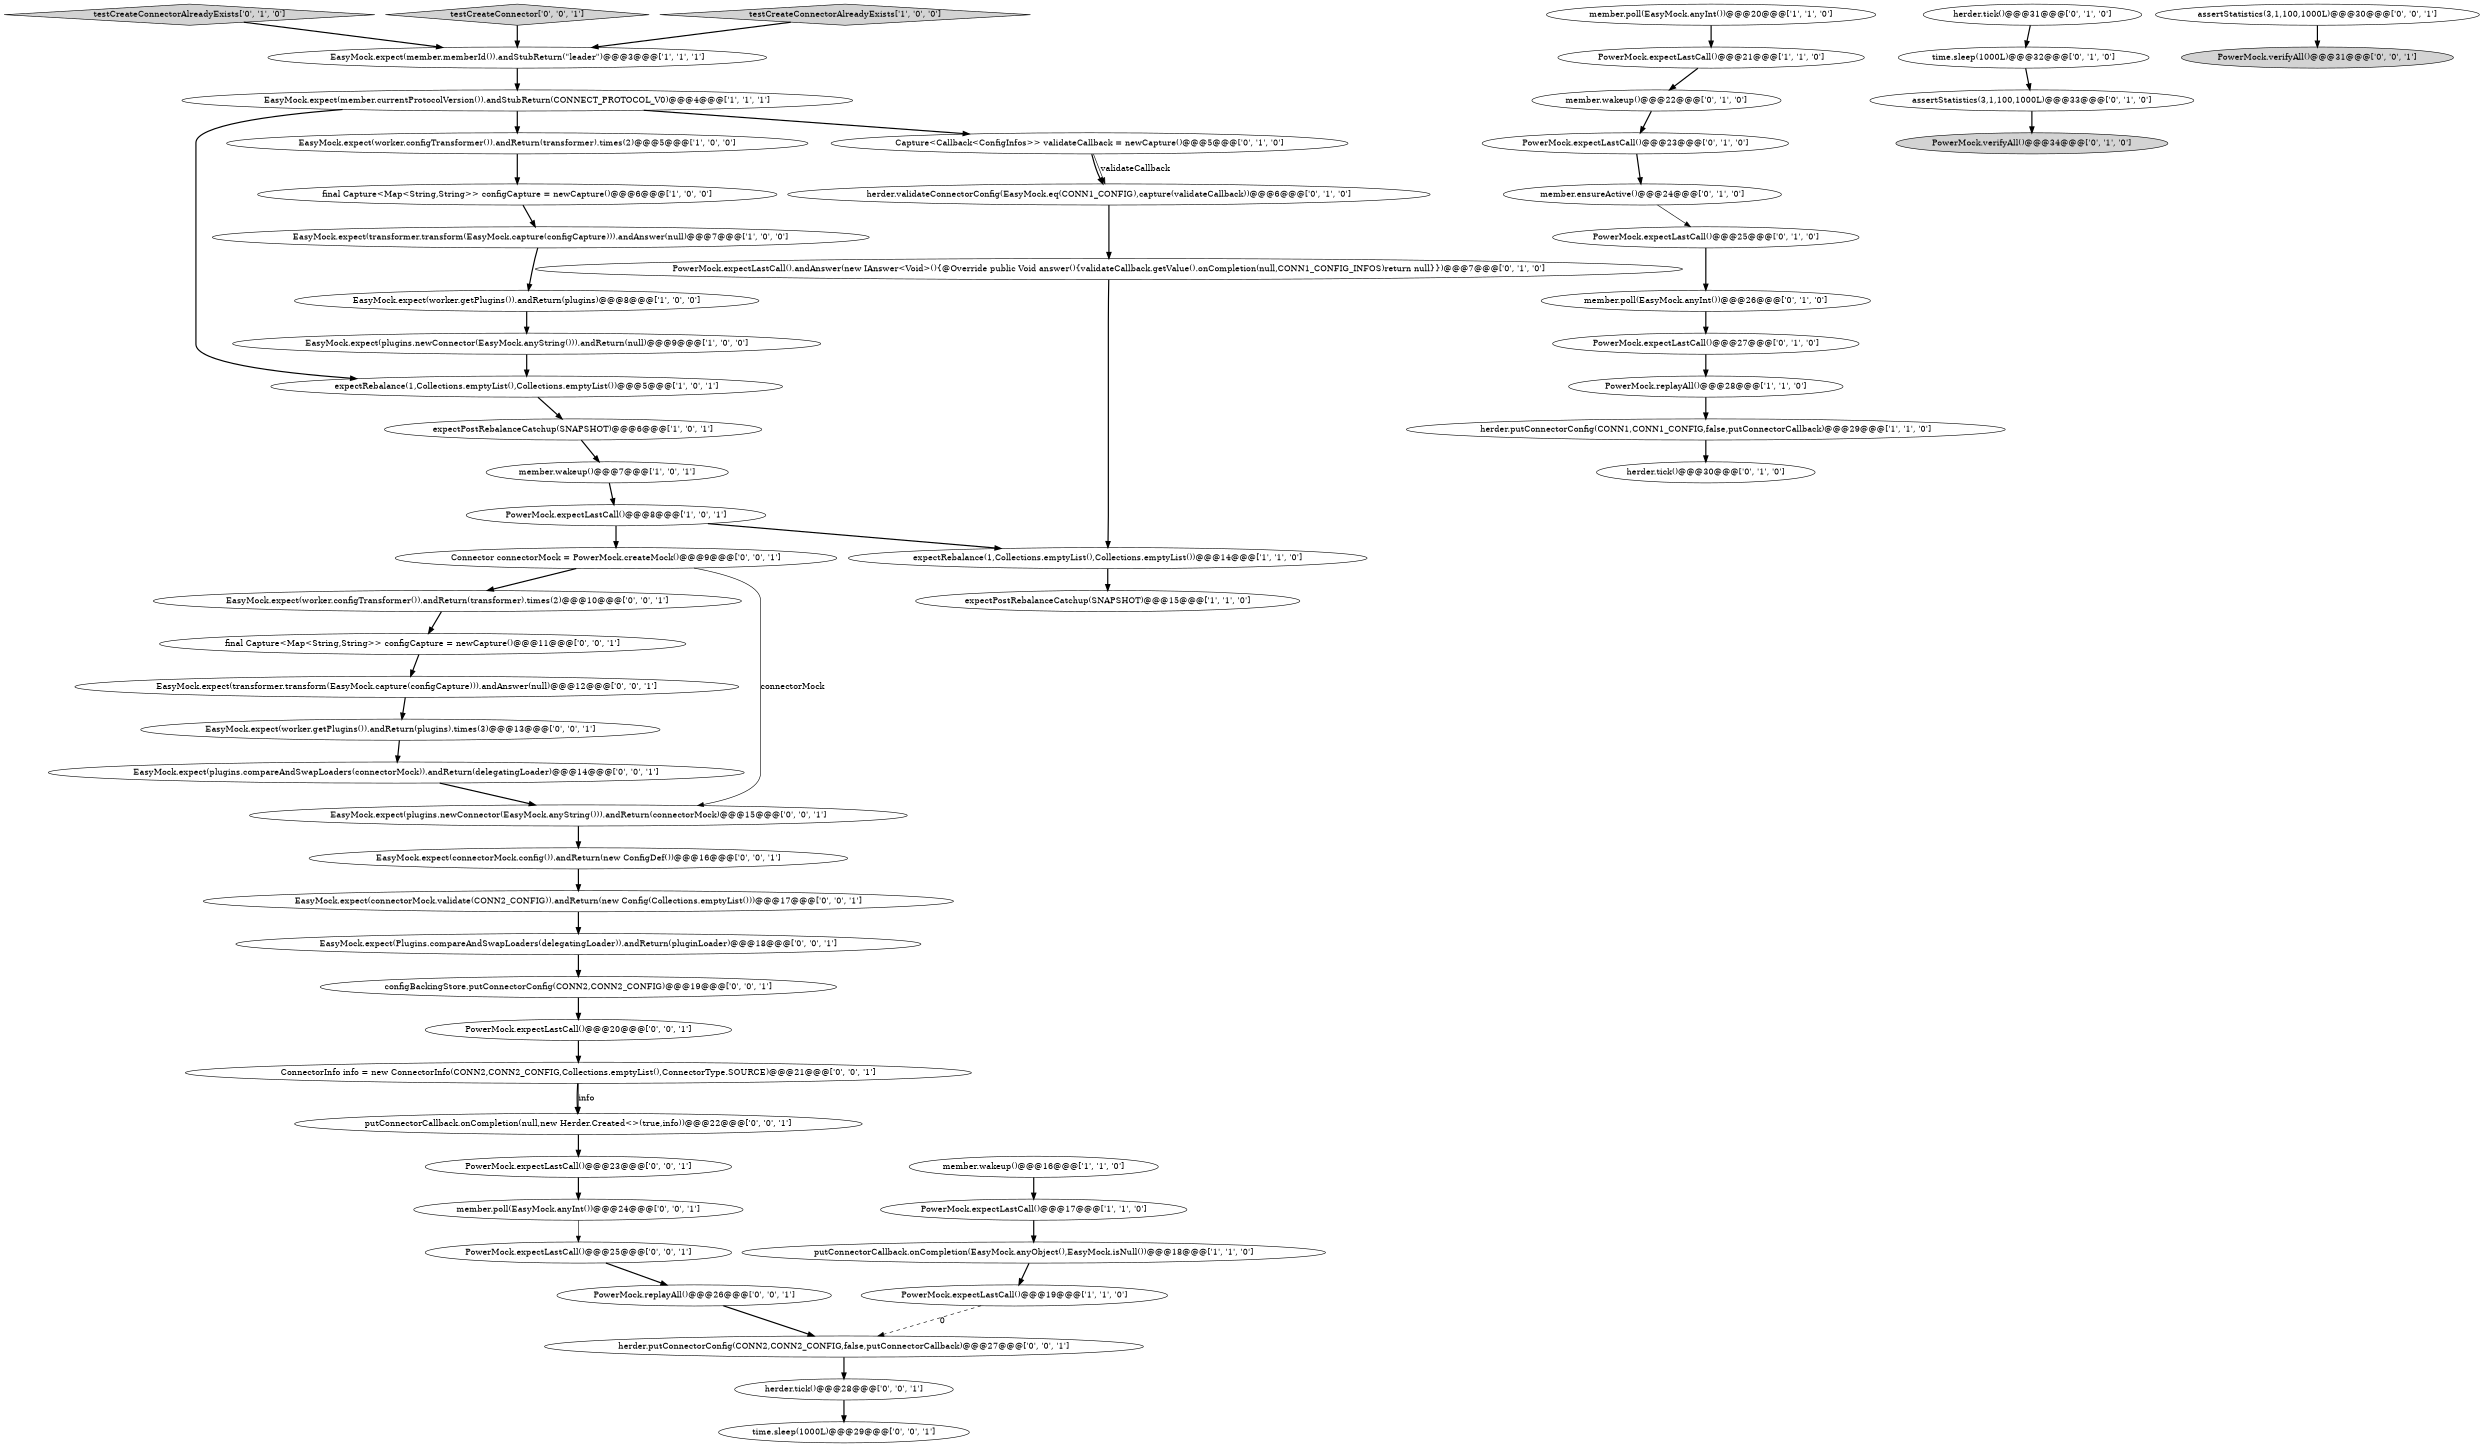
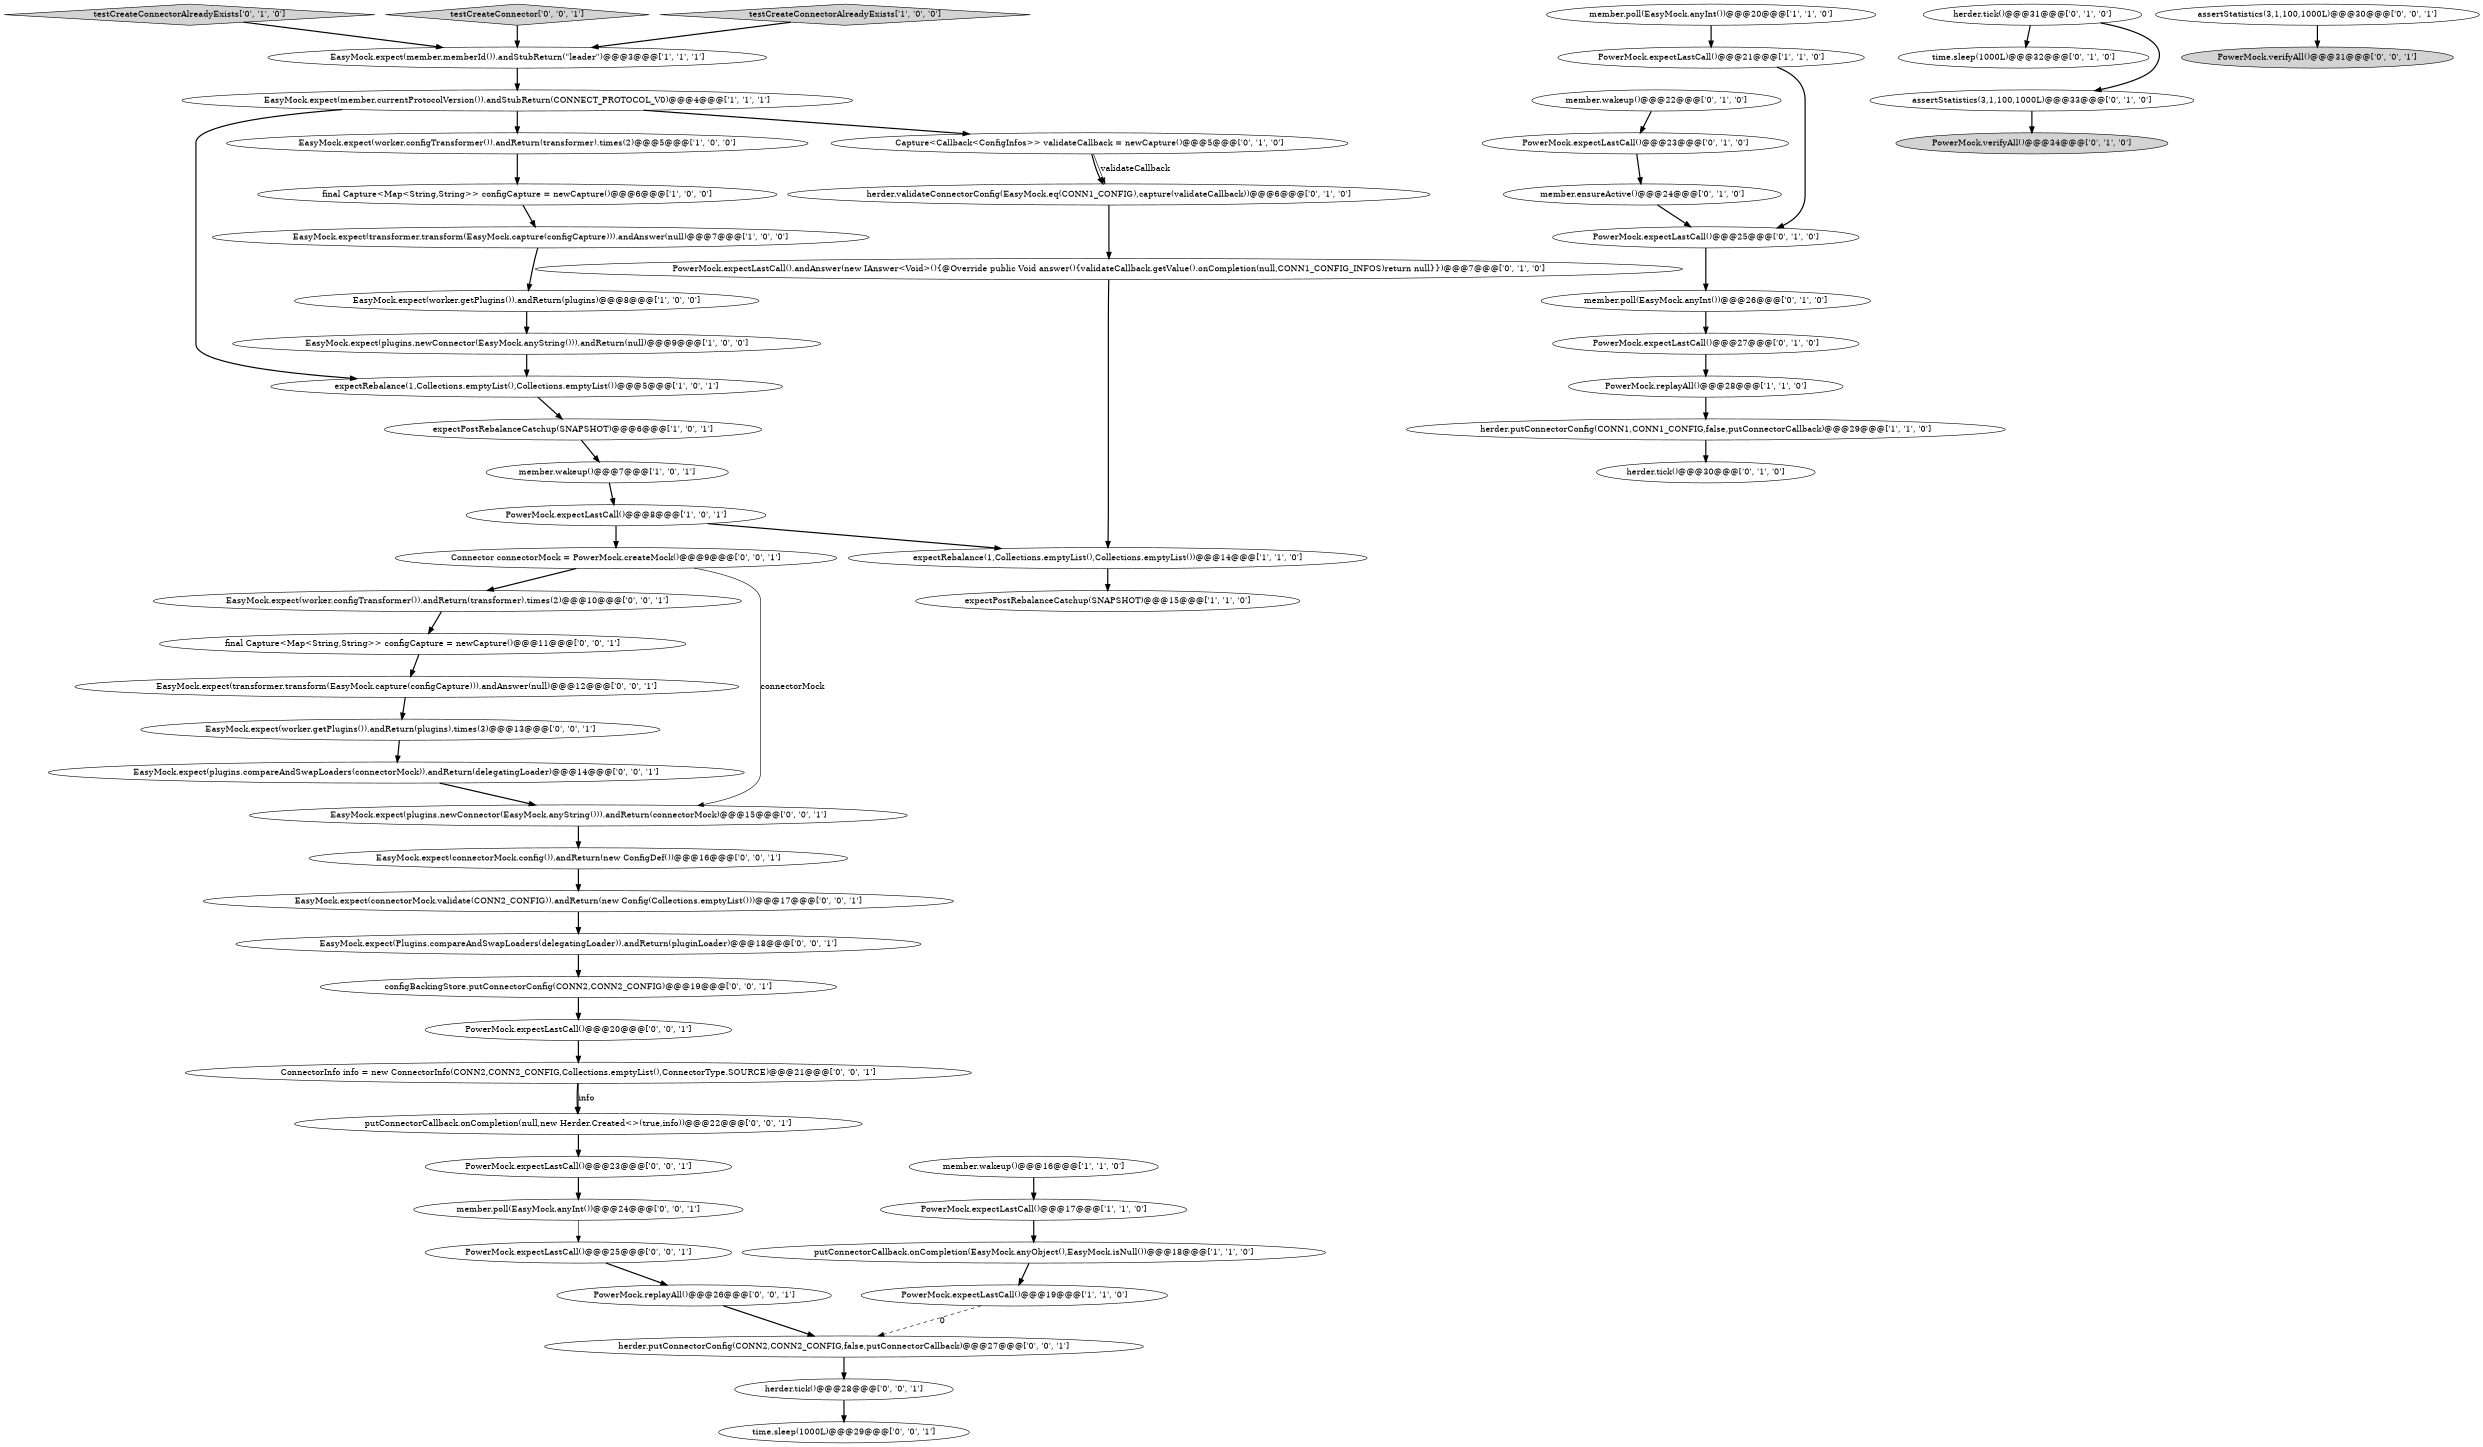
edge "time.sleep(1000L)@@@32@@@['0', '1', '0']" -> "assertStatistics(3,1,100,1000L)@@@33@@@['0', '1', '0']": now "herder.tick()@@@31@@@['0', '1', '0']" -> "assertStatistics(3,1,100,1000L)@@@33@@@['0', '1', '0']"
edge "PowerMock.expectLastCall()@@@21@@@['1', '1', '0']" -> "member.wakeup()@@@22@@@['0', '1', '0']": now "PowerMock.expectLastCall()@@@21@@@['1', '1', '0']" -> "PowerMock.expectLastCall()@@@25@@@['0', '1', '0']"
edge "member.ensureActive()@@@24@@@['0', '1', '0']" -> "PowerMock.expectLastCall()@@@25@@@['0', '1', '0']": style solid -> bold
